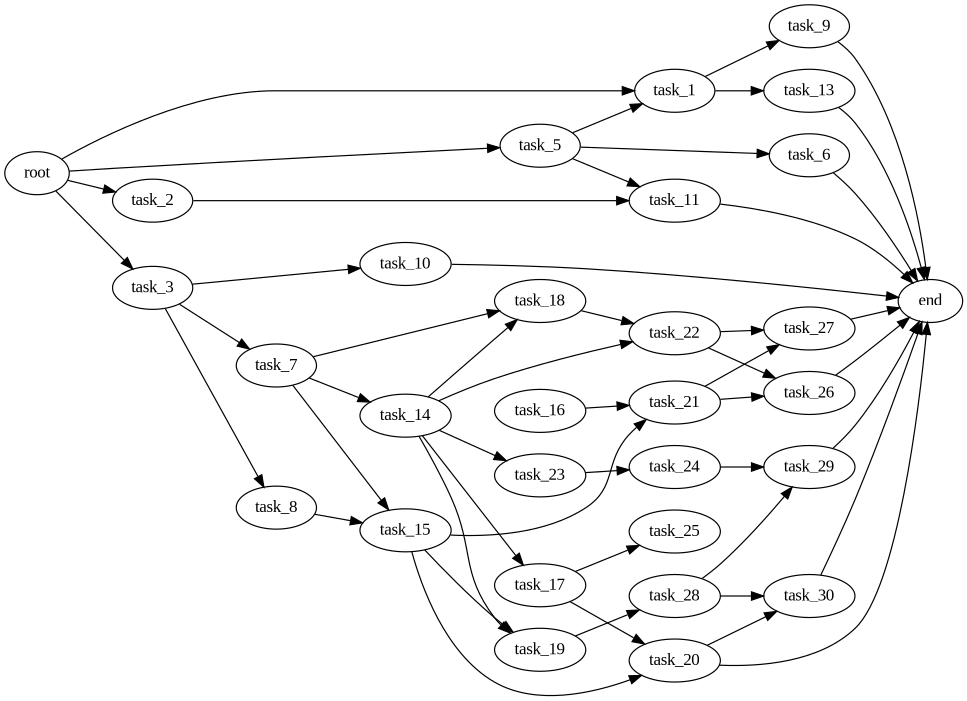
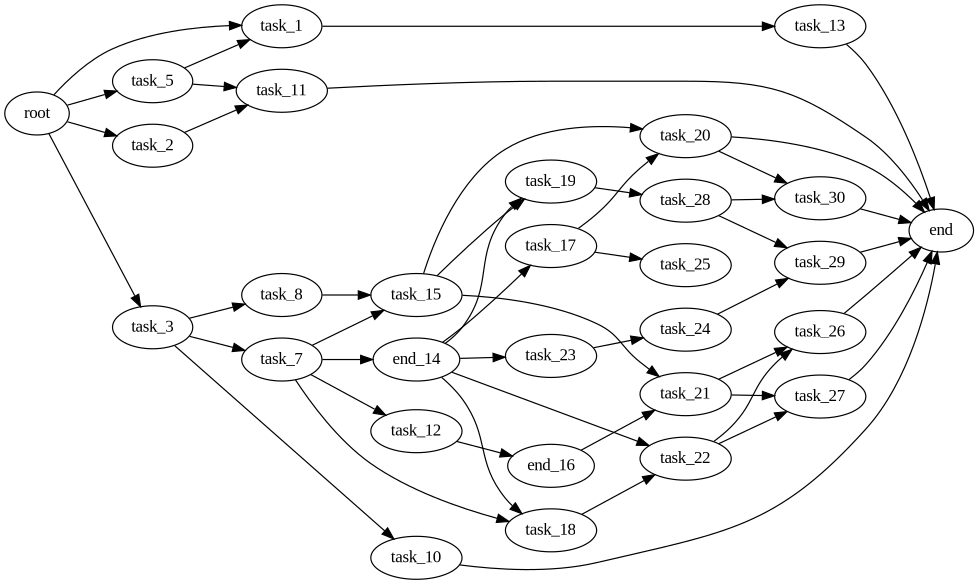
node "task_9": removed
node "task_6": removed
node "task_16": label "task_16" -> "end_16"
node "task_14": label "task_14" -> "end_14"
node "task_12": added
